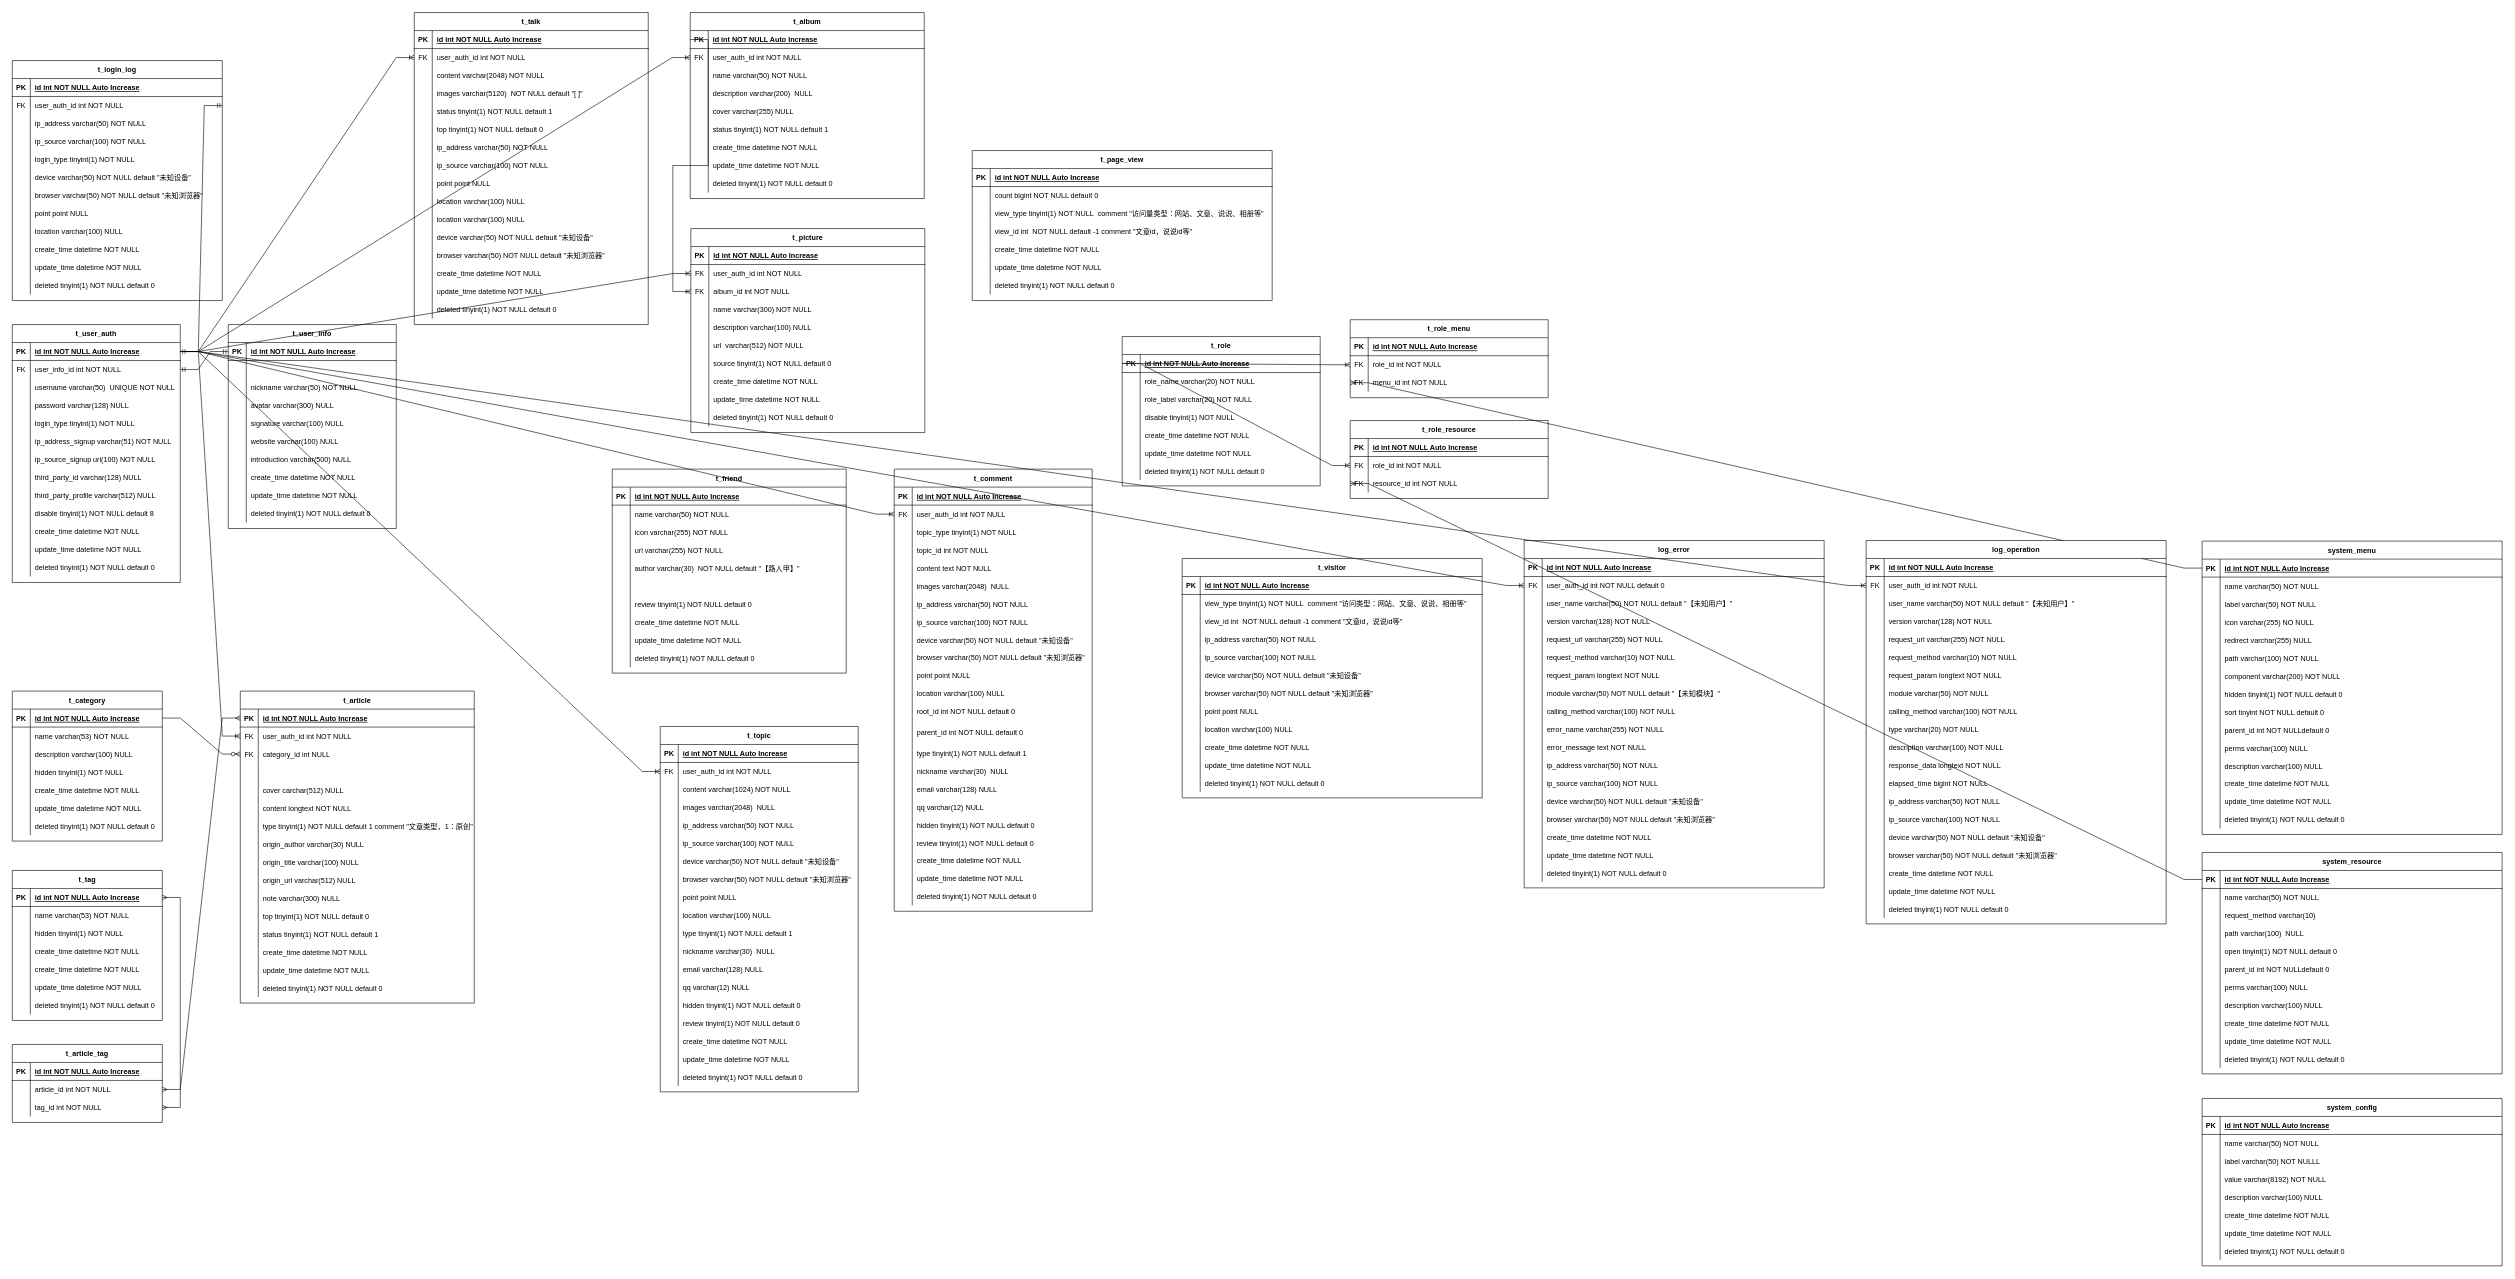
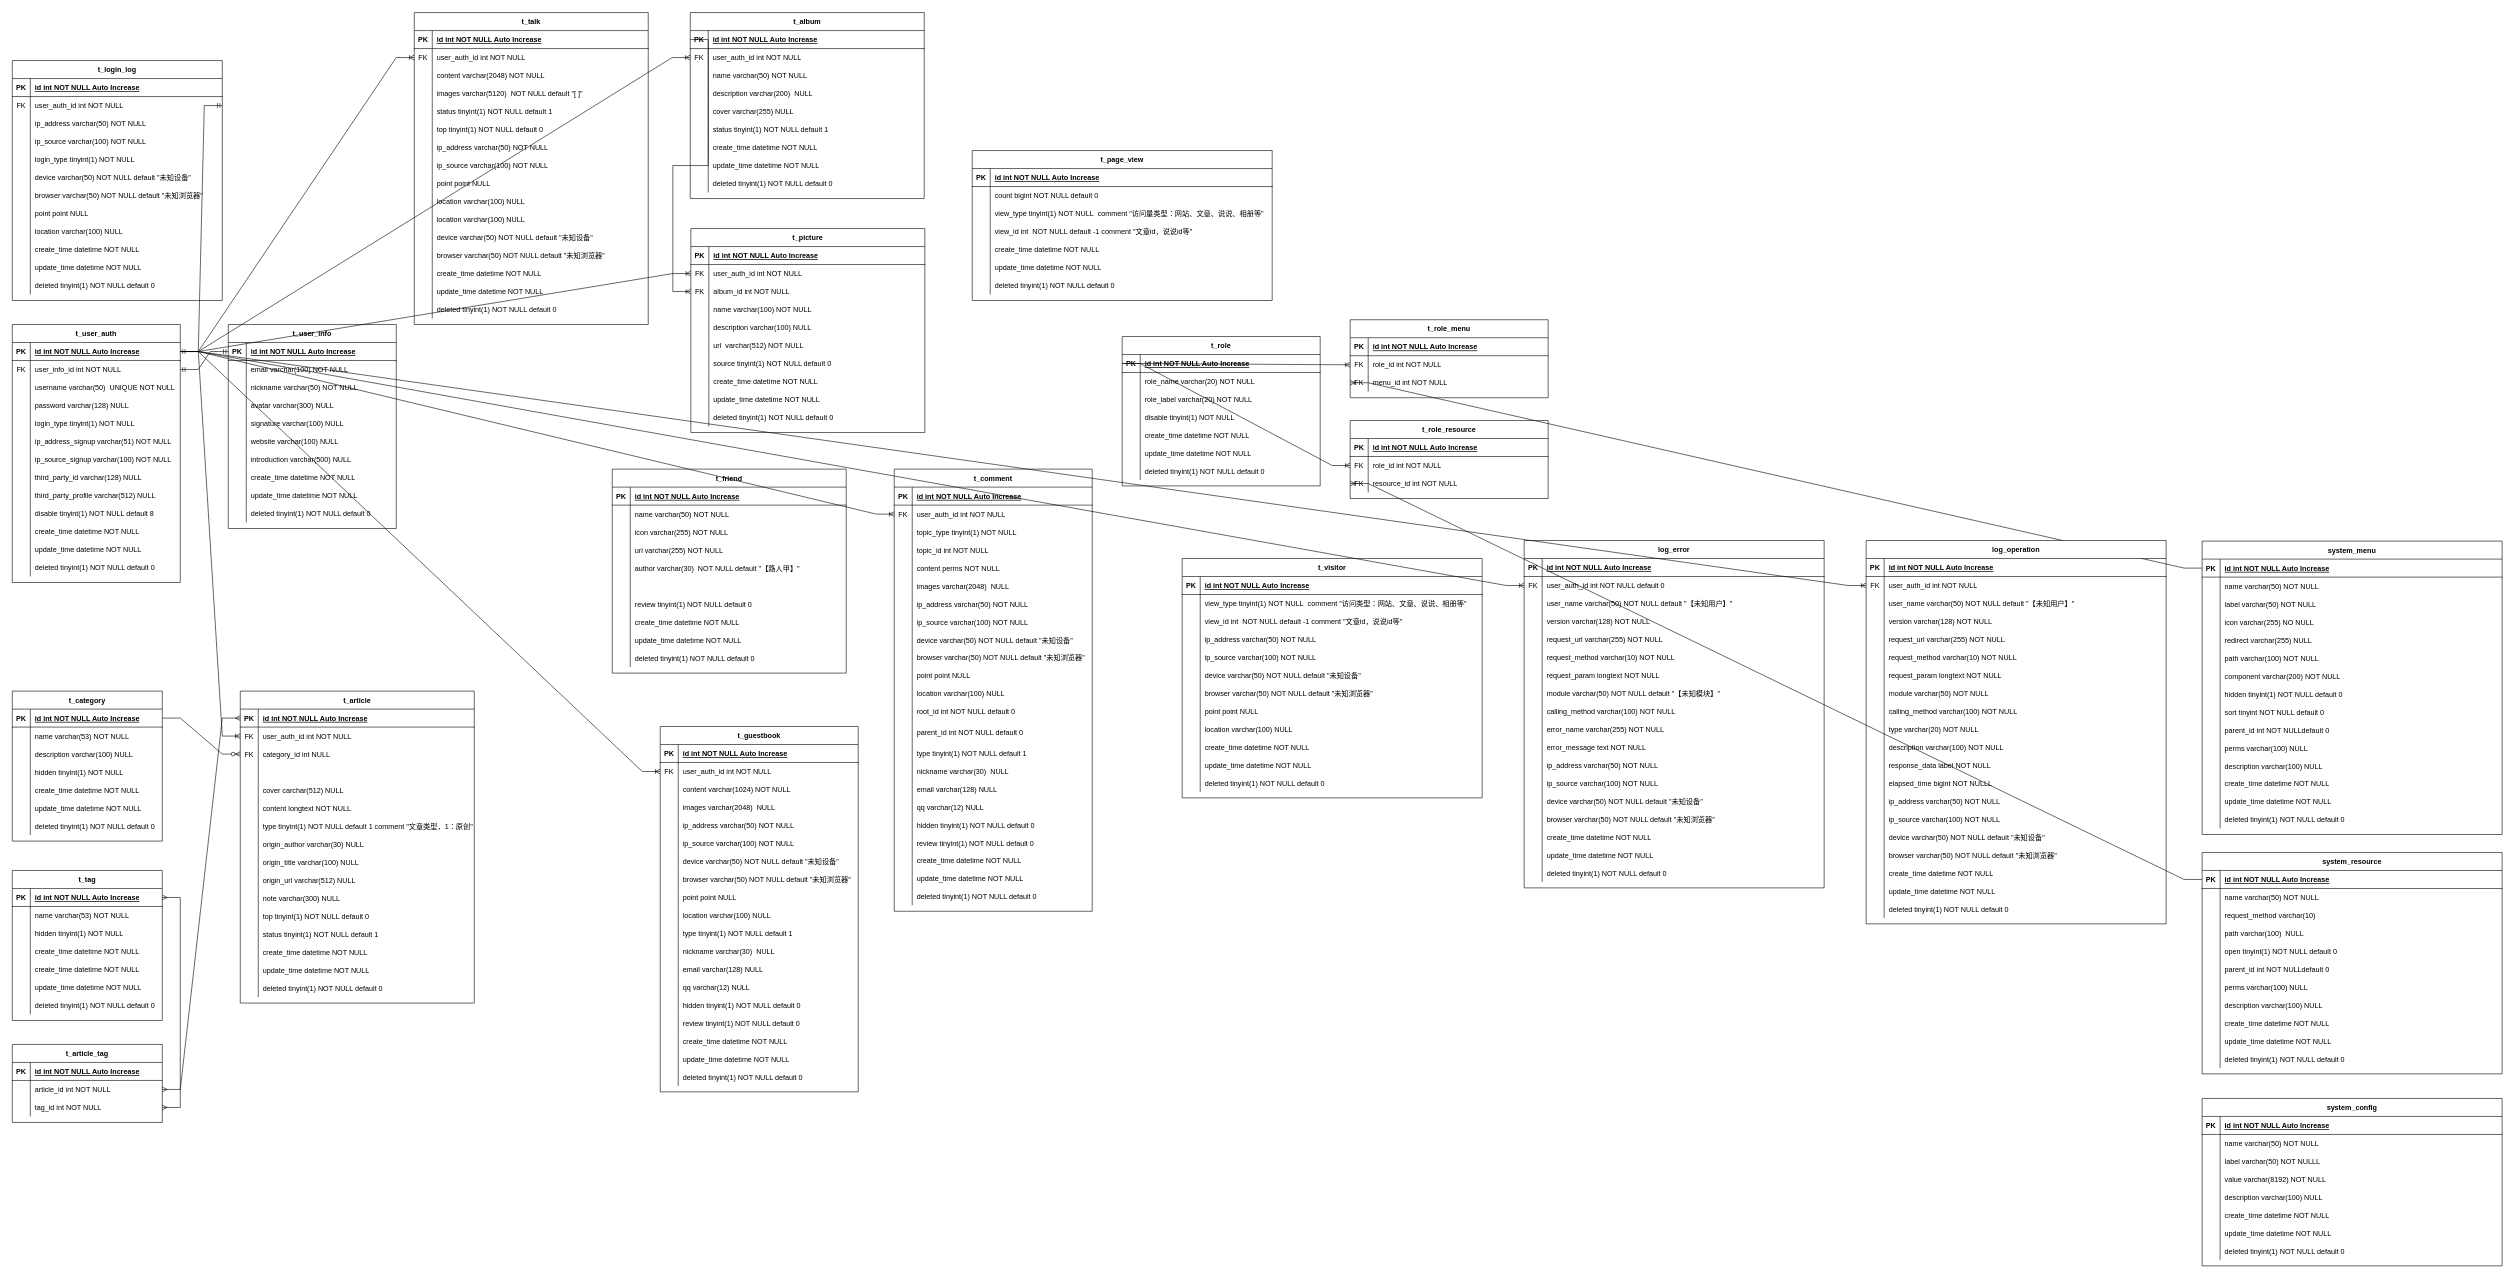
node "name varchar(300) NOT NULL": label "name varchar(300) NOT NULL" -> "name varchar(100) NOT NULL"
node "email varchar(100) NOT NULL": added
node "ip_source_signup url(100) NOT NULL": label "ip_source_signup url(100) NOT NULL" -> "ip_source_signup varchar(100) NOT NULL"
node "content text NOT NULL": label "content text NOT NULL" -> "content perms NOT NULL"
node "t_topic": label "t_topic" -> "t_guestbook"
node "response_data longtext NOT NULL": label "response_data longtext NOT NULL" -> "response_data label NOT NULL"
node "elapsed_time bigint NOT NULL": label "elapsed_time bigint NOT NULL" -> "elapsed_time bigint NOT NULLL"
